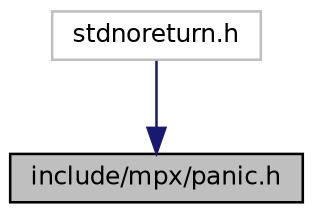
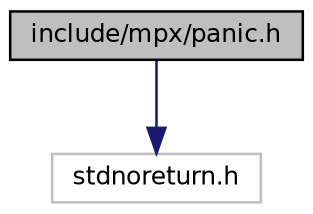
edge "stdnoreturn.h" -> "include/mpx/panic.h": reversed
